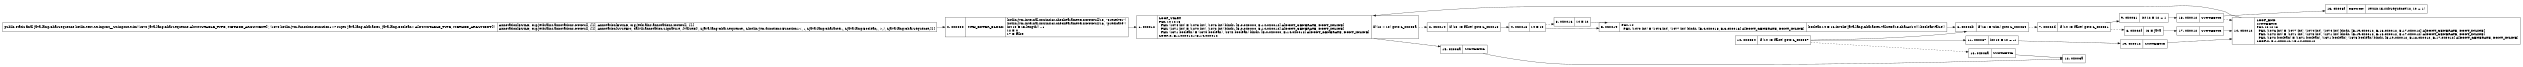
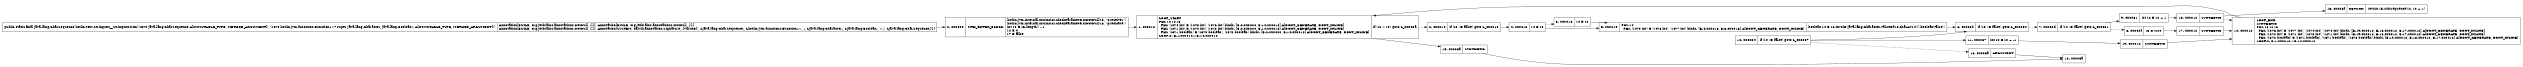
node "6: 0x002b": text "if (r3 != trim) goto L_0x0034" -> "if (r3 != false) goto L_0x0034"
node "8: 0x002f": text "r3 = java" -> "r3 = true"
node "16: 0x003a": text "SYNTHETIC" -> "ARGUMENT"
